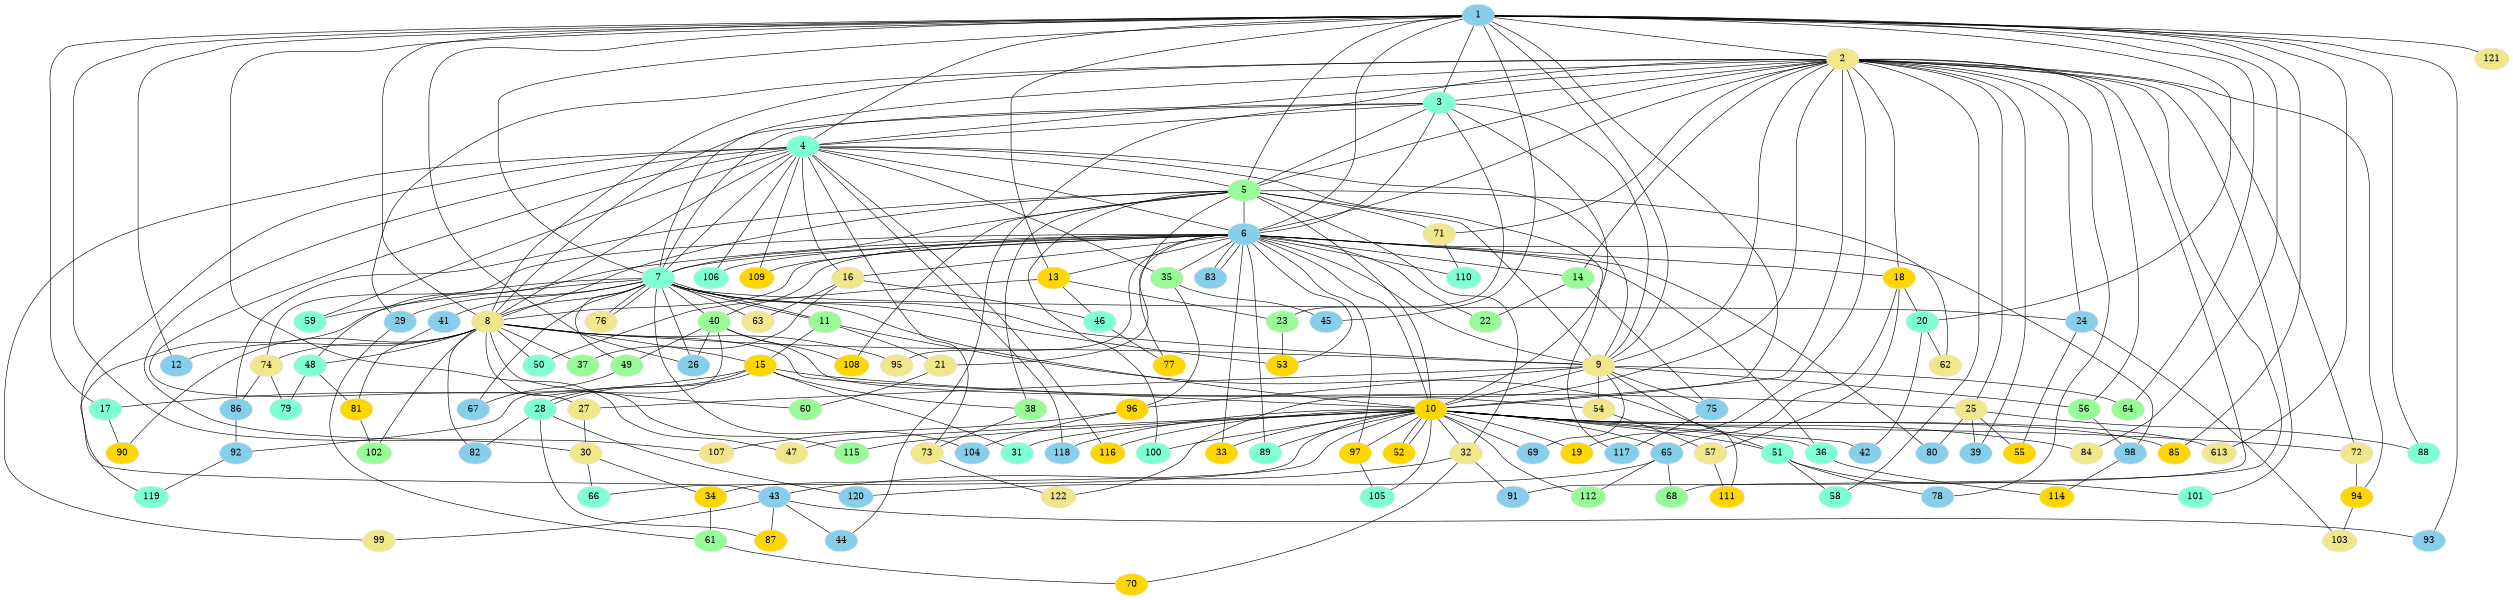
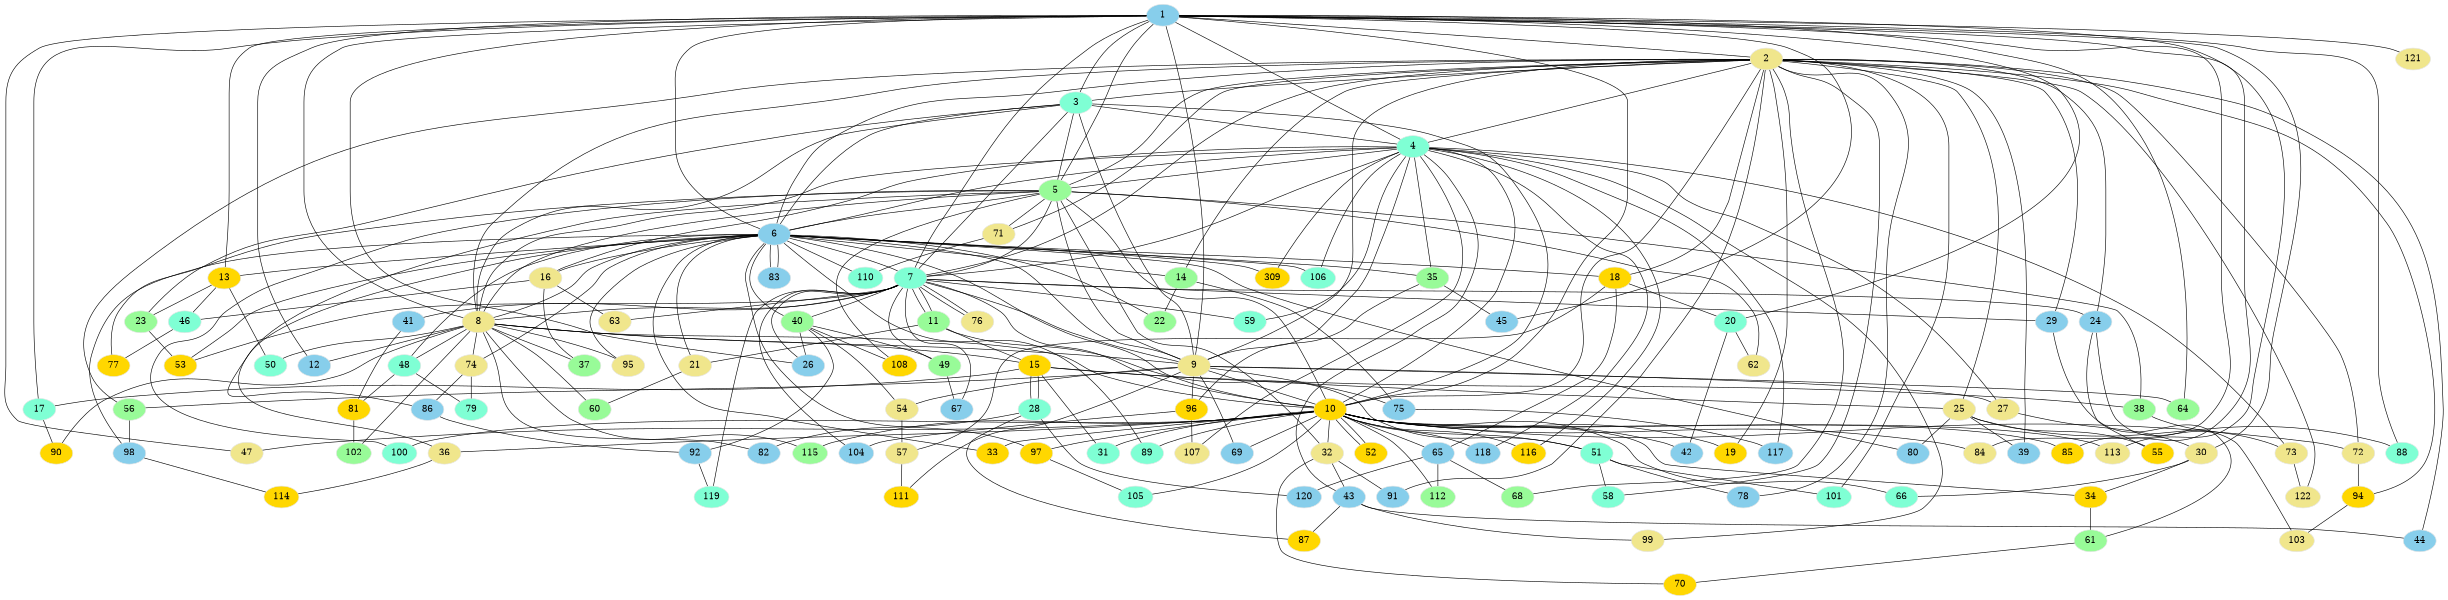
node "109": label "109" -> "309"
edge "4" -- "10": added
node "36": fillcolor aquamarine -> khaki
node "613": label "613" -> "113"
node "93": removed
